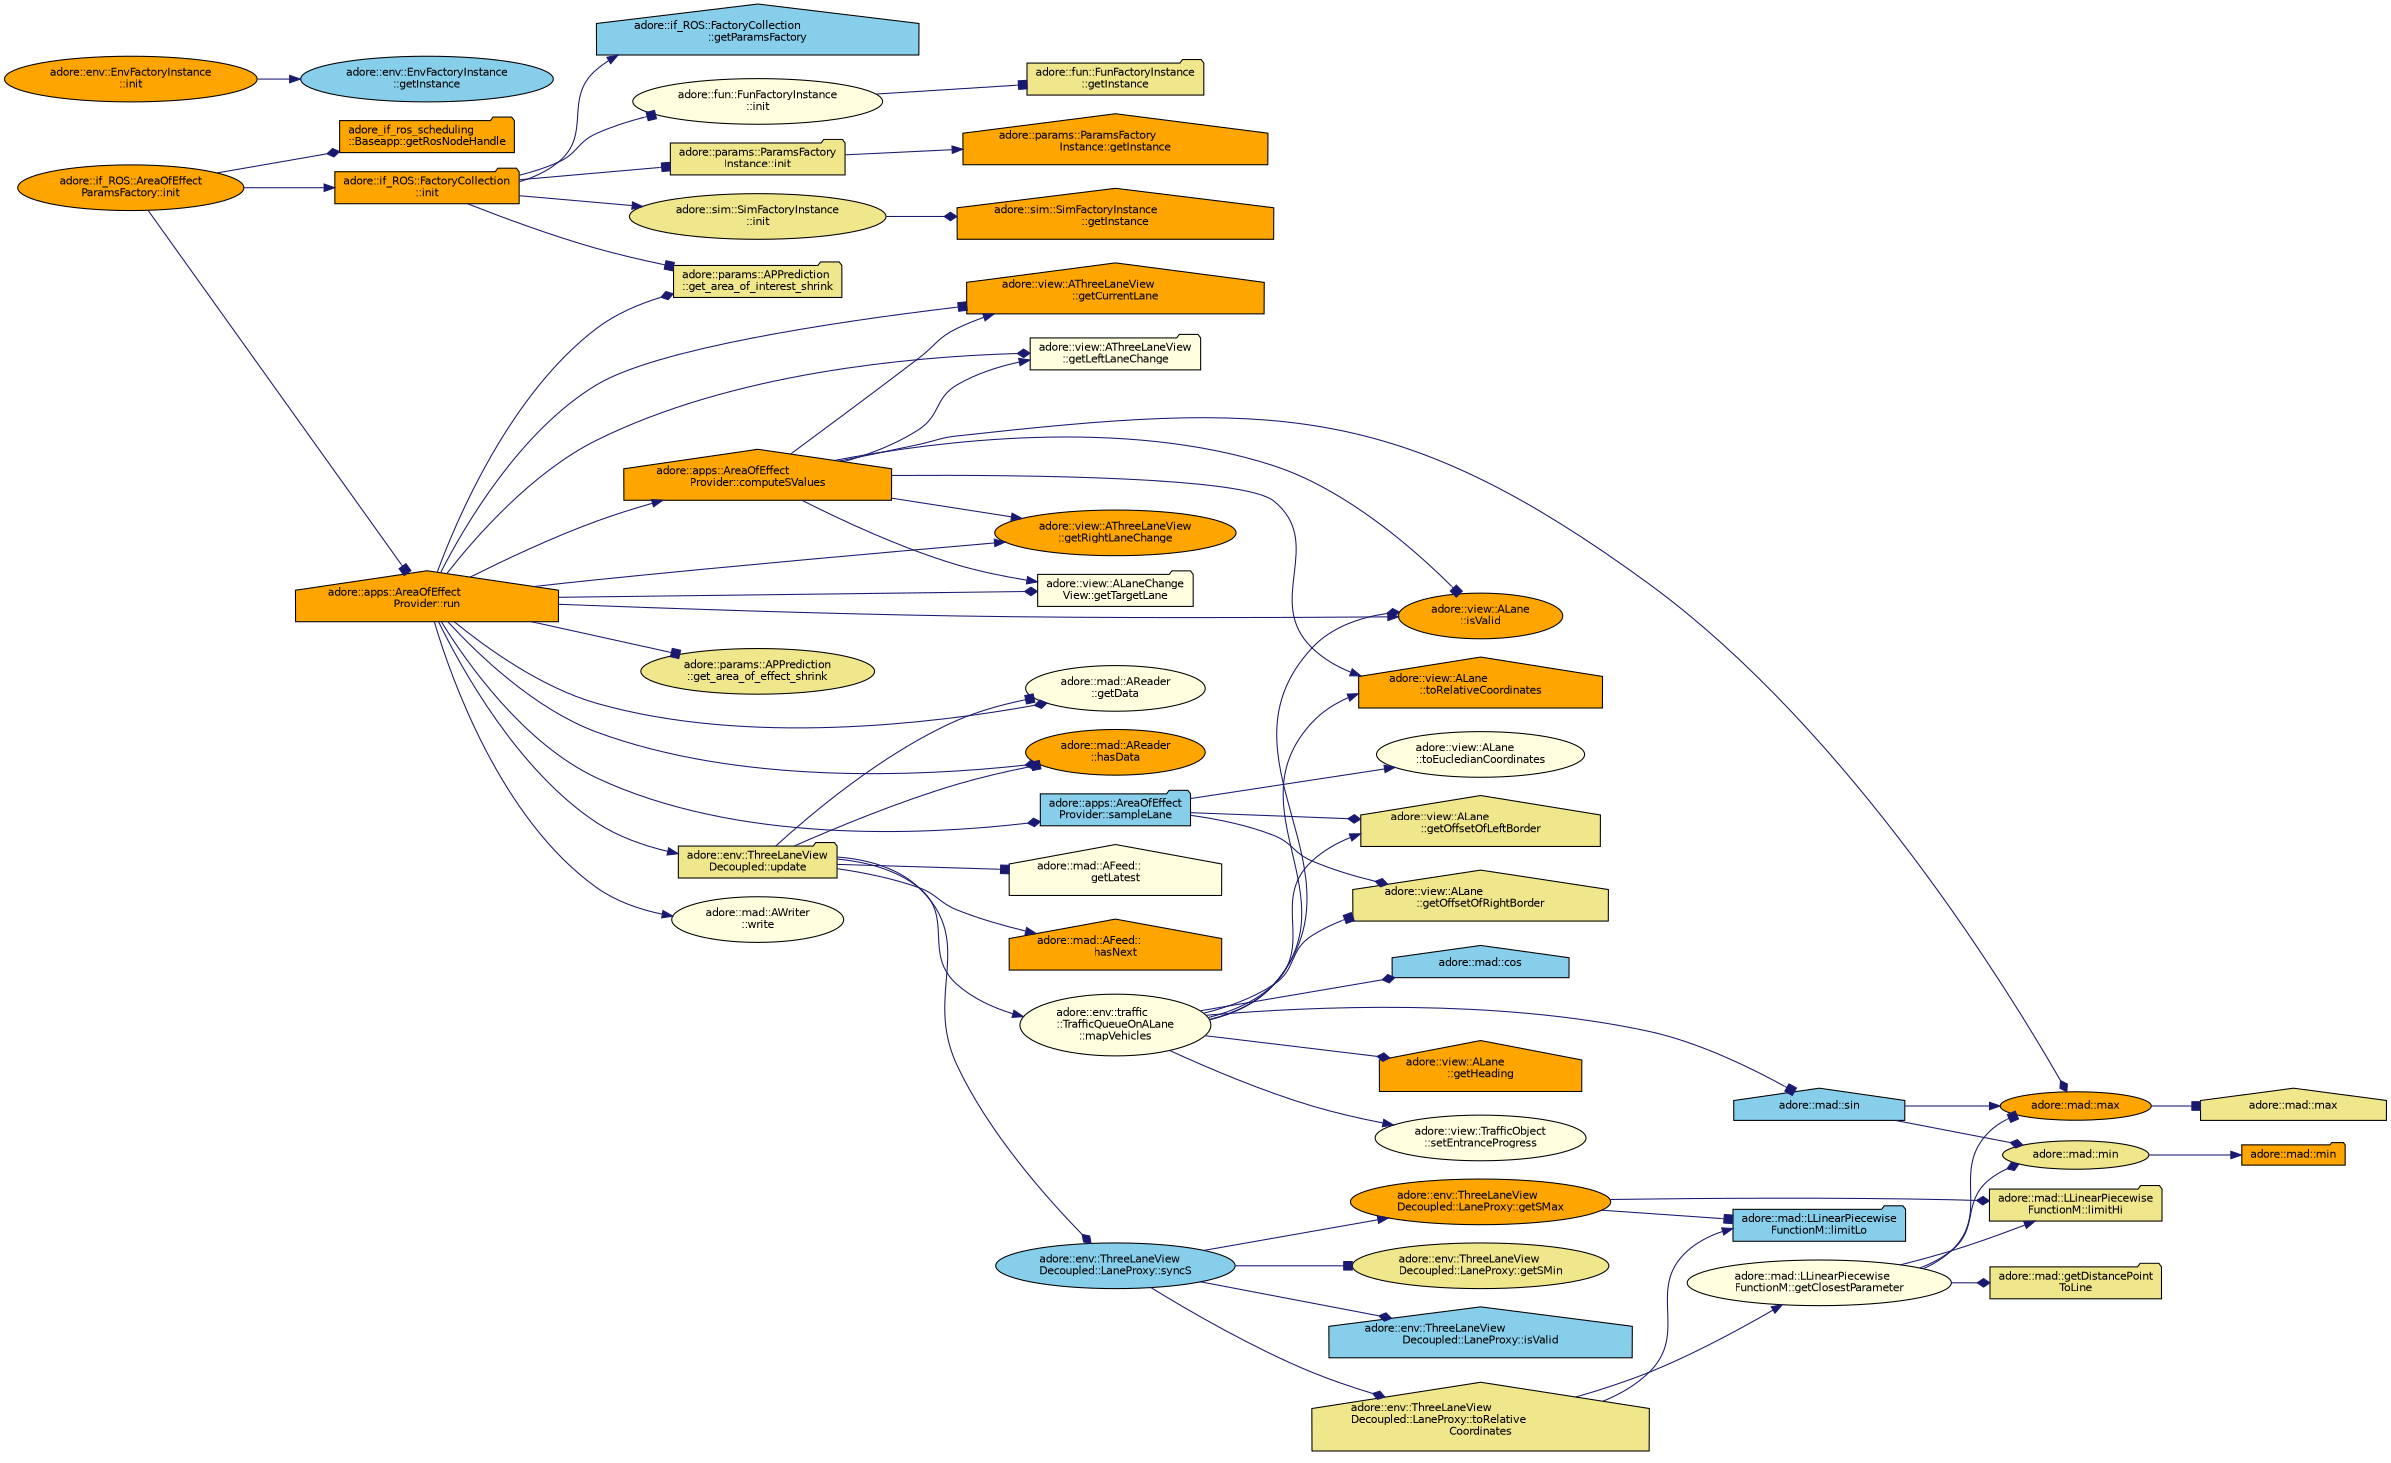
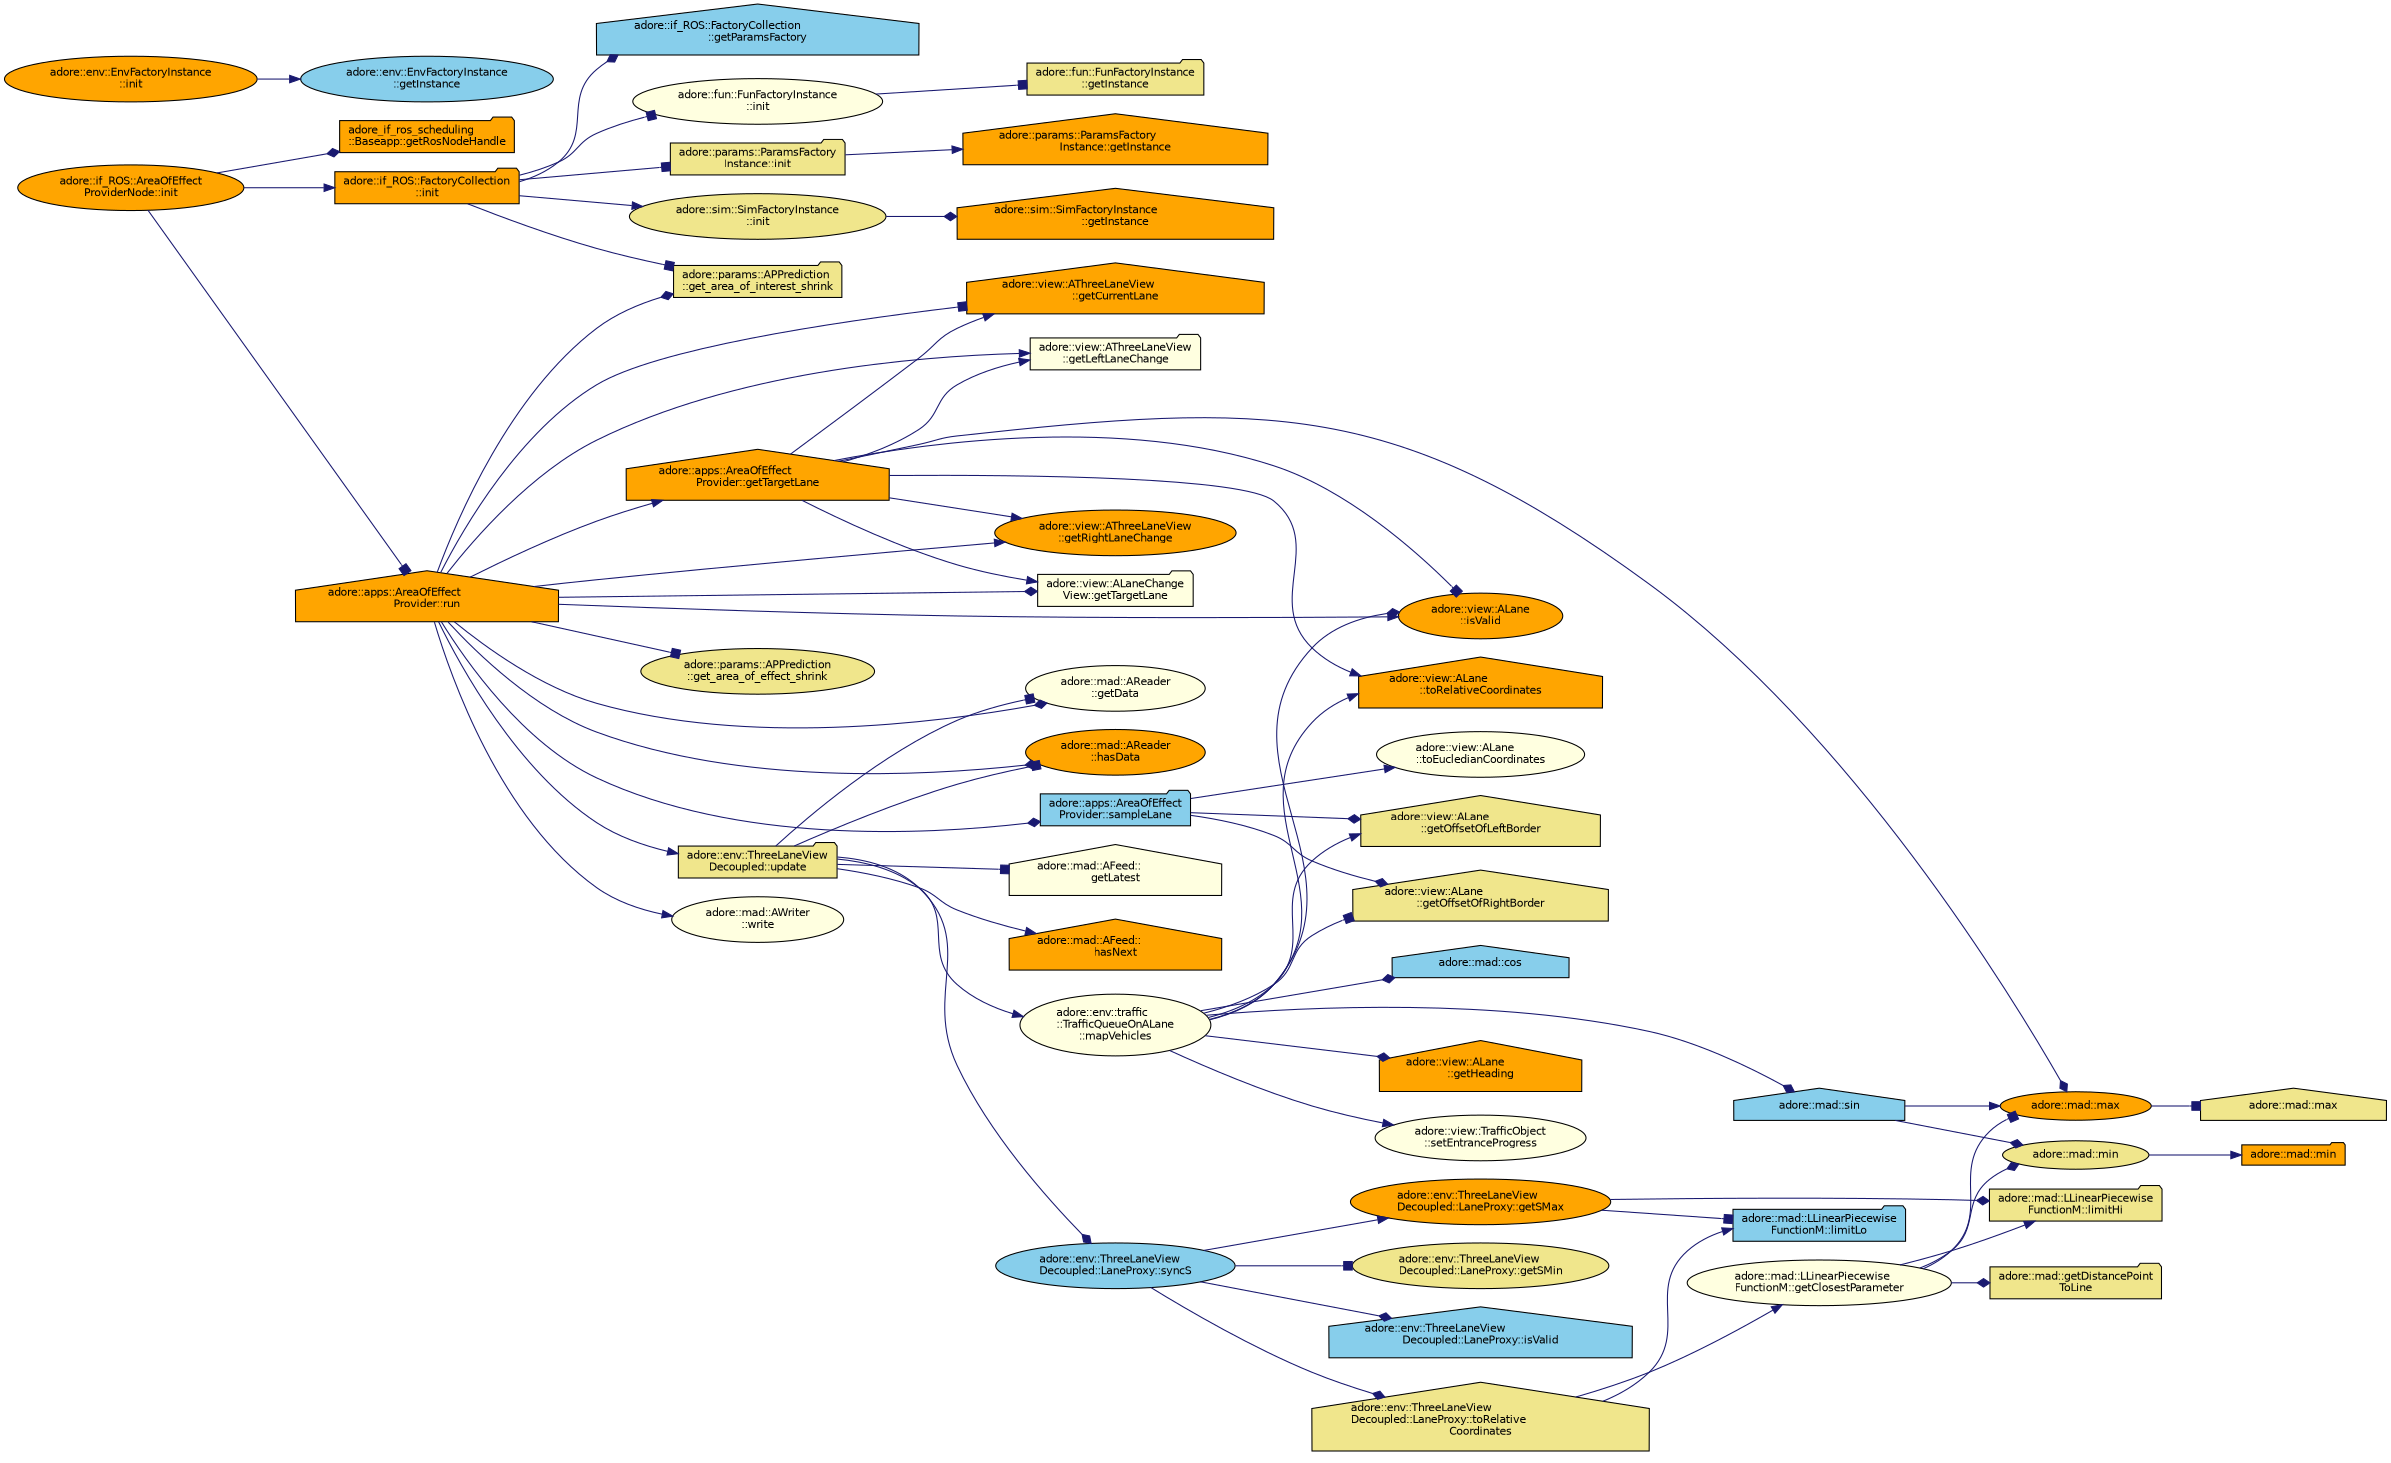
edge "adore::if_ROS::FactoryCollection ::init" -> "adore::if_ROS::FactoryCollection ::getParamsFactory": arrowhead normal -> diamond
node "adore::if_ROS::AreaOfEffect ParamsFactory::init": label "adore::if_ROS::AreaOfEffect ParamsFactory::init" -> "adore::if_ROS::AreaOfEffect ProviderNode::init"
edge "adore::apps::AreaOfEffect Provider::run" -> "adore::view::AThreeLaneView ::getLeftLaneChange": arrowhead diamond -> normal
node "adore::apps::AreaOfEffect Provider::computeSValues": label "adore::apps::AreaOfEffect Provider::computeSValues" -> "adore::apps::AreaOfEffect Provider::getTargetLane"
edge "adore::env::traffic ::TrafficQueueOnALane ::mapVehicles" -> "adore::mad::sin": arrowhead box -> diamond
